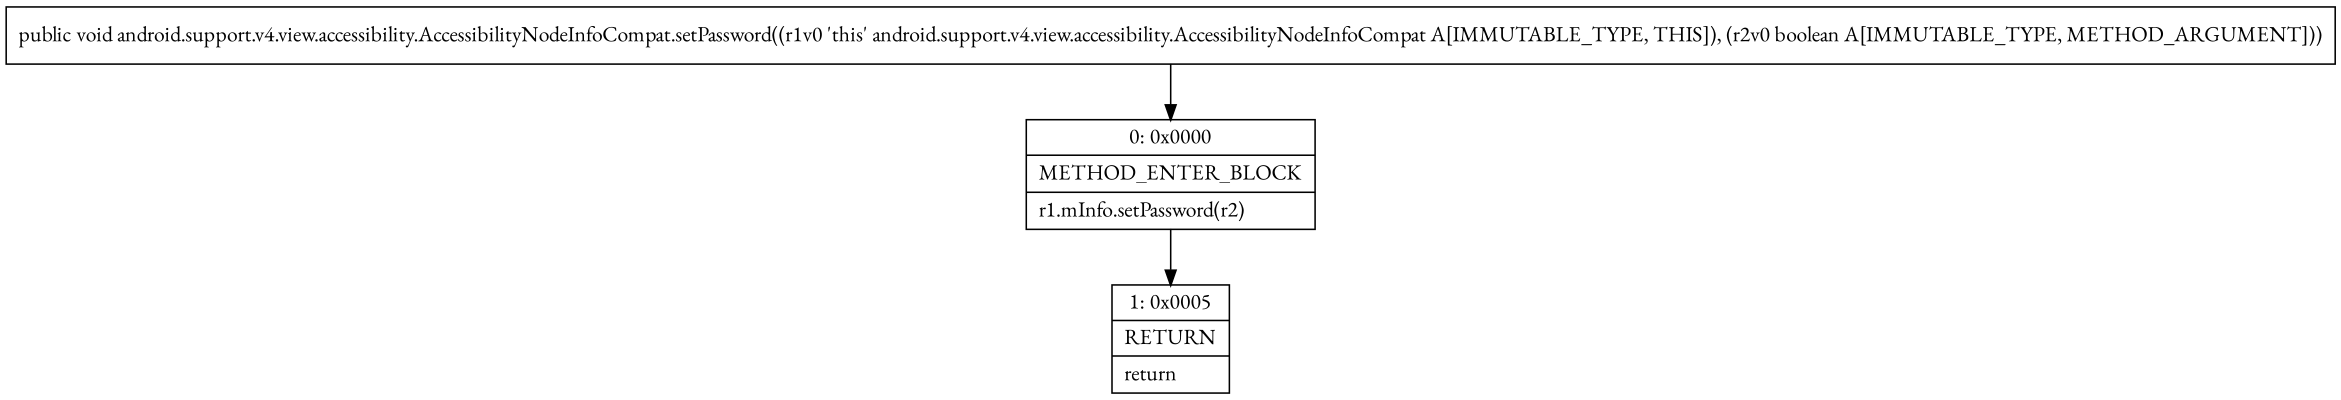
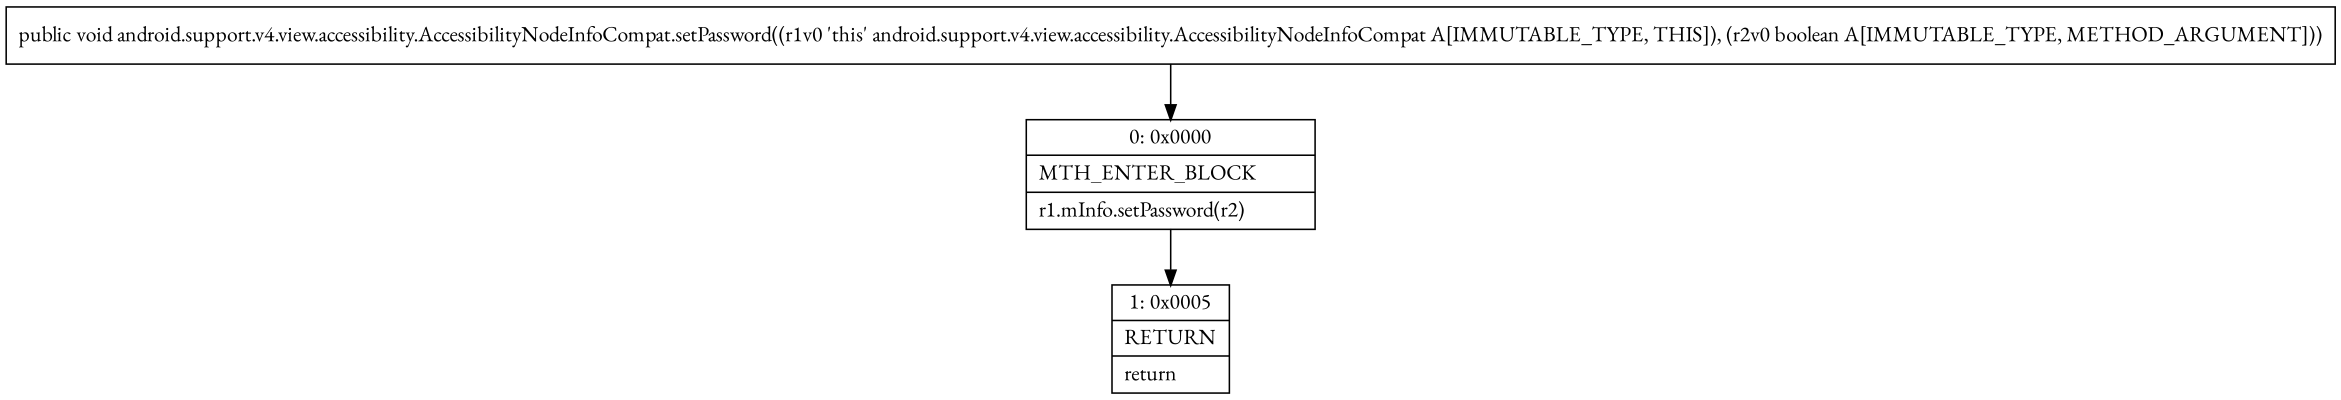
node "0: 0x0000": text "METHOD_ENTER_BLOCK" -> "MTH_ENTER_BLOCK"
